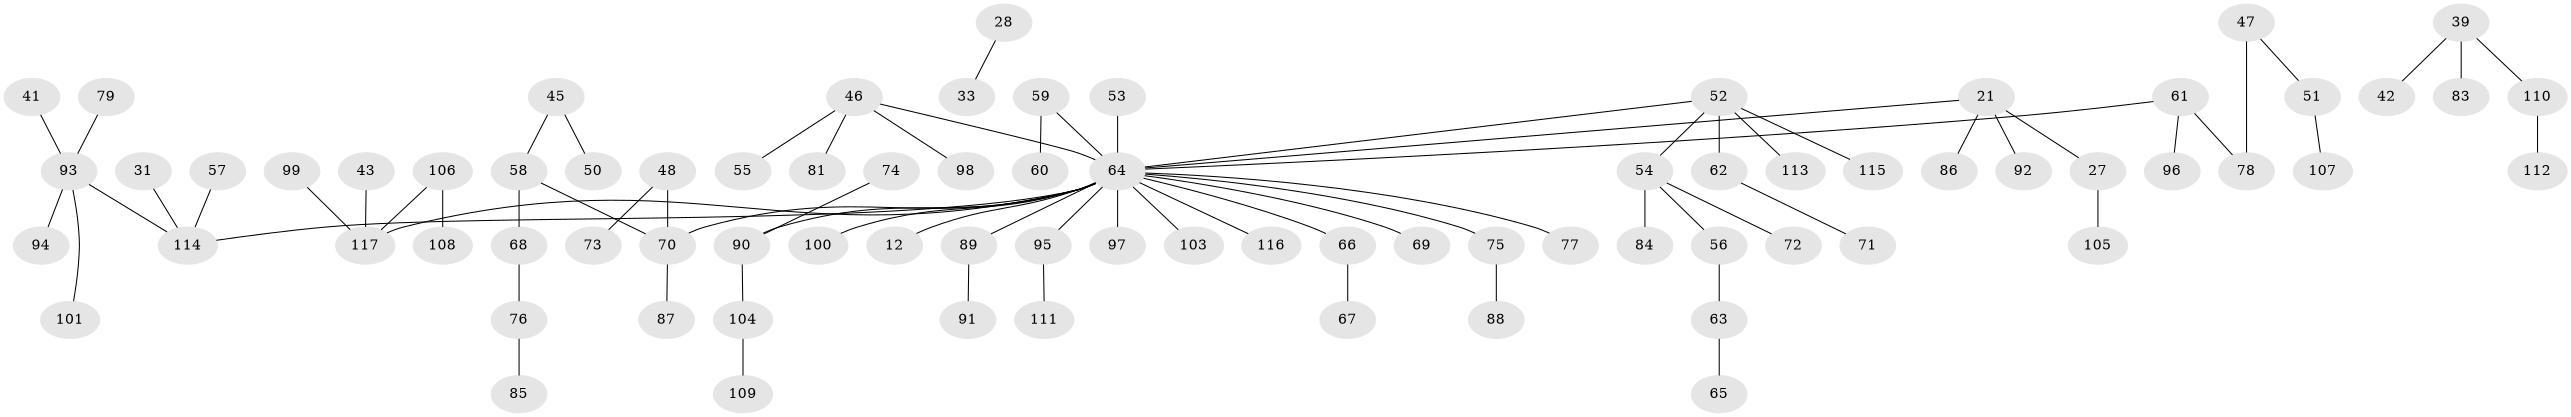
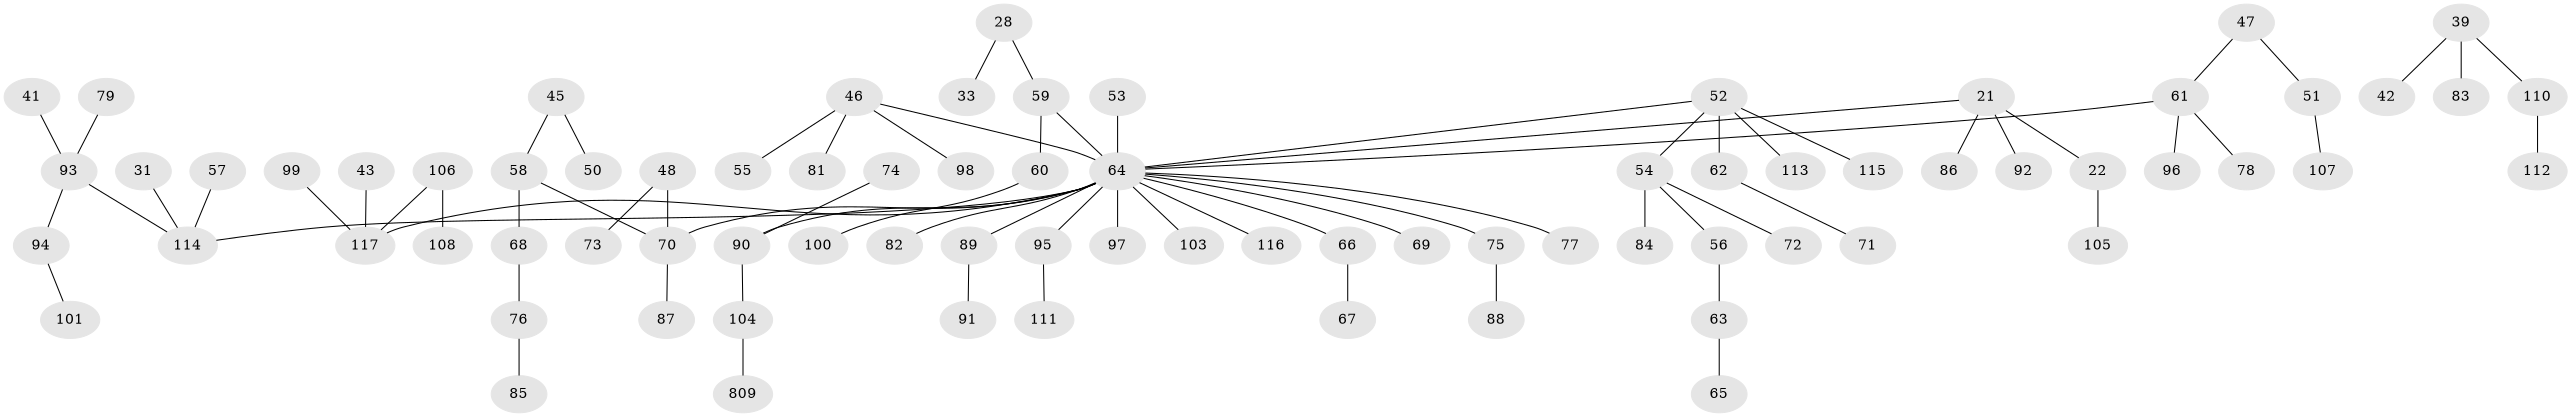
edge "28" -- "59": added
edge "47" -- "78": now "47" -- "61"
node "27": label "27" -> "22"
edge "64" -- "100": now "60" -- "100"
edge "93" -- "101": now "94" -- "101"
node "12": label "12" -> "82"
node "109": label "109" -> "809"
